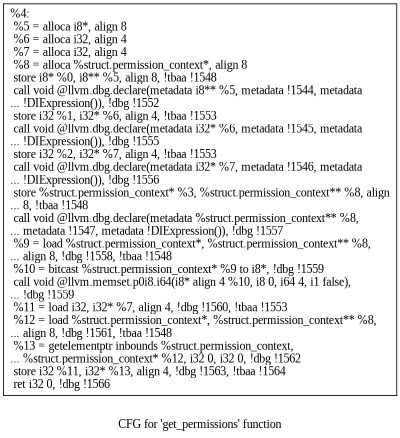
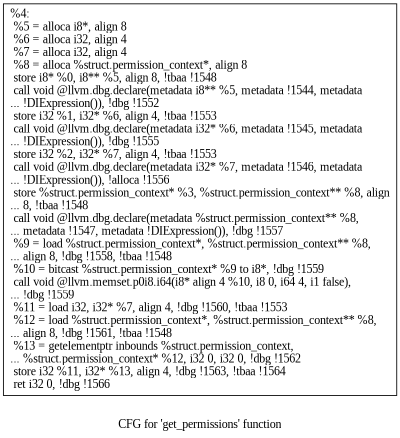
node "%4:": text "... !DIExpression()), !dbg !1556" -> "... !DIExpression()), !alloca !1556"
